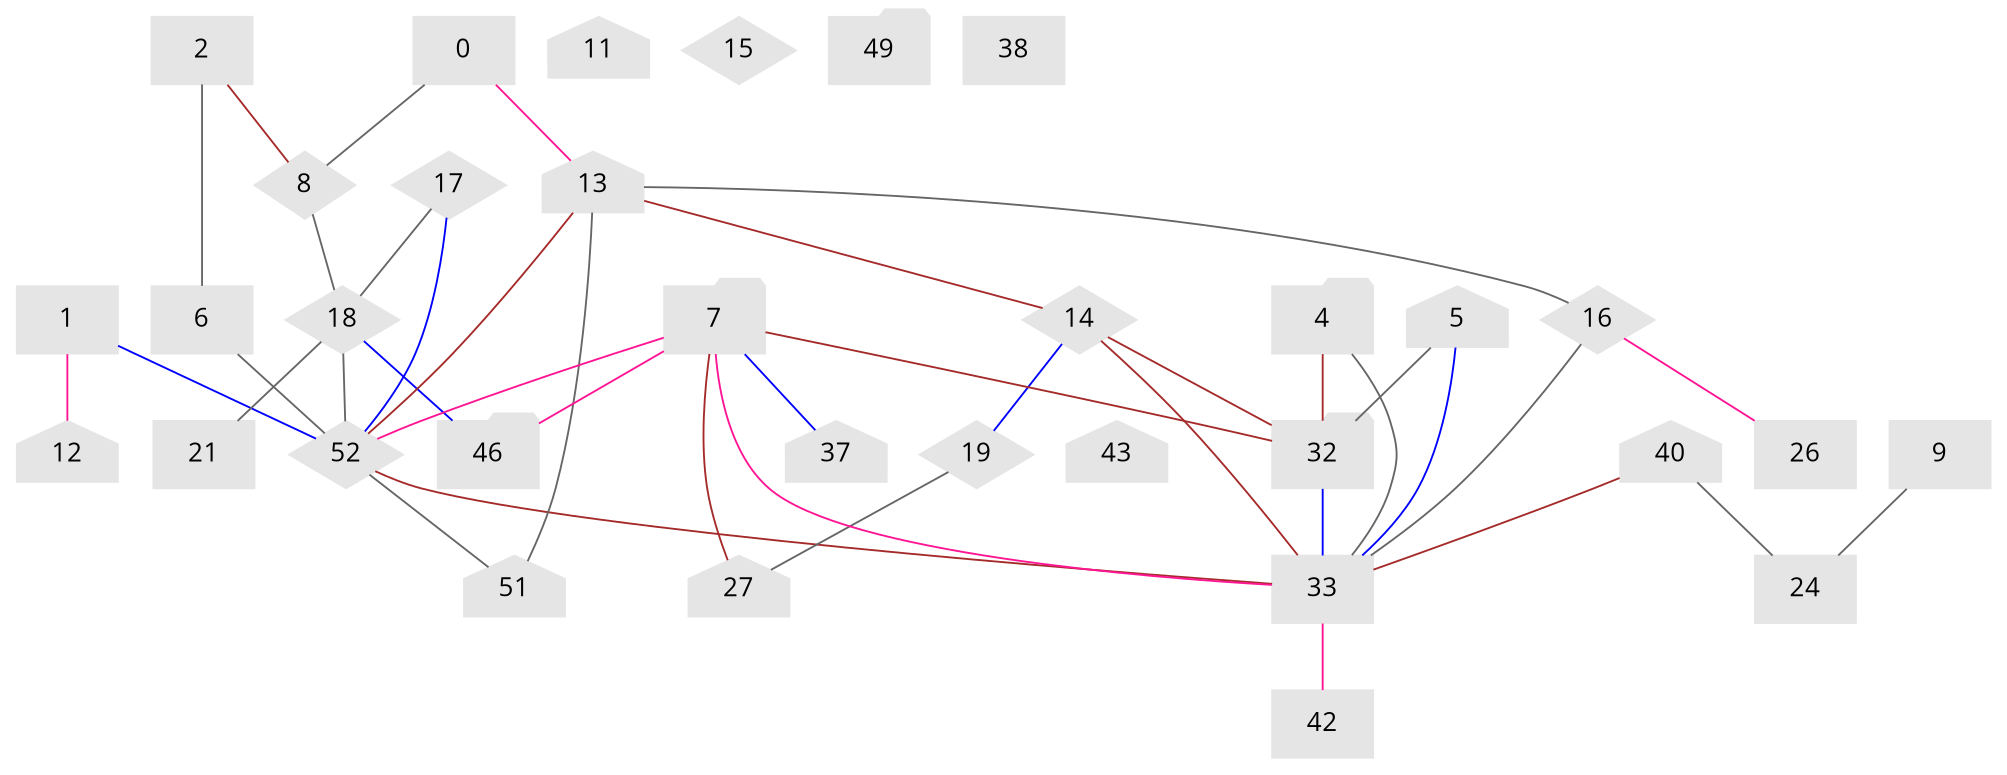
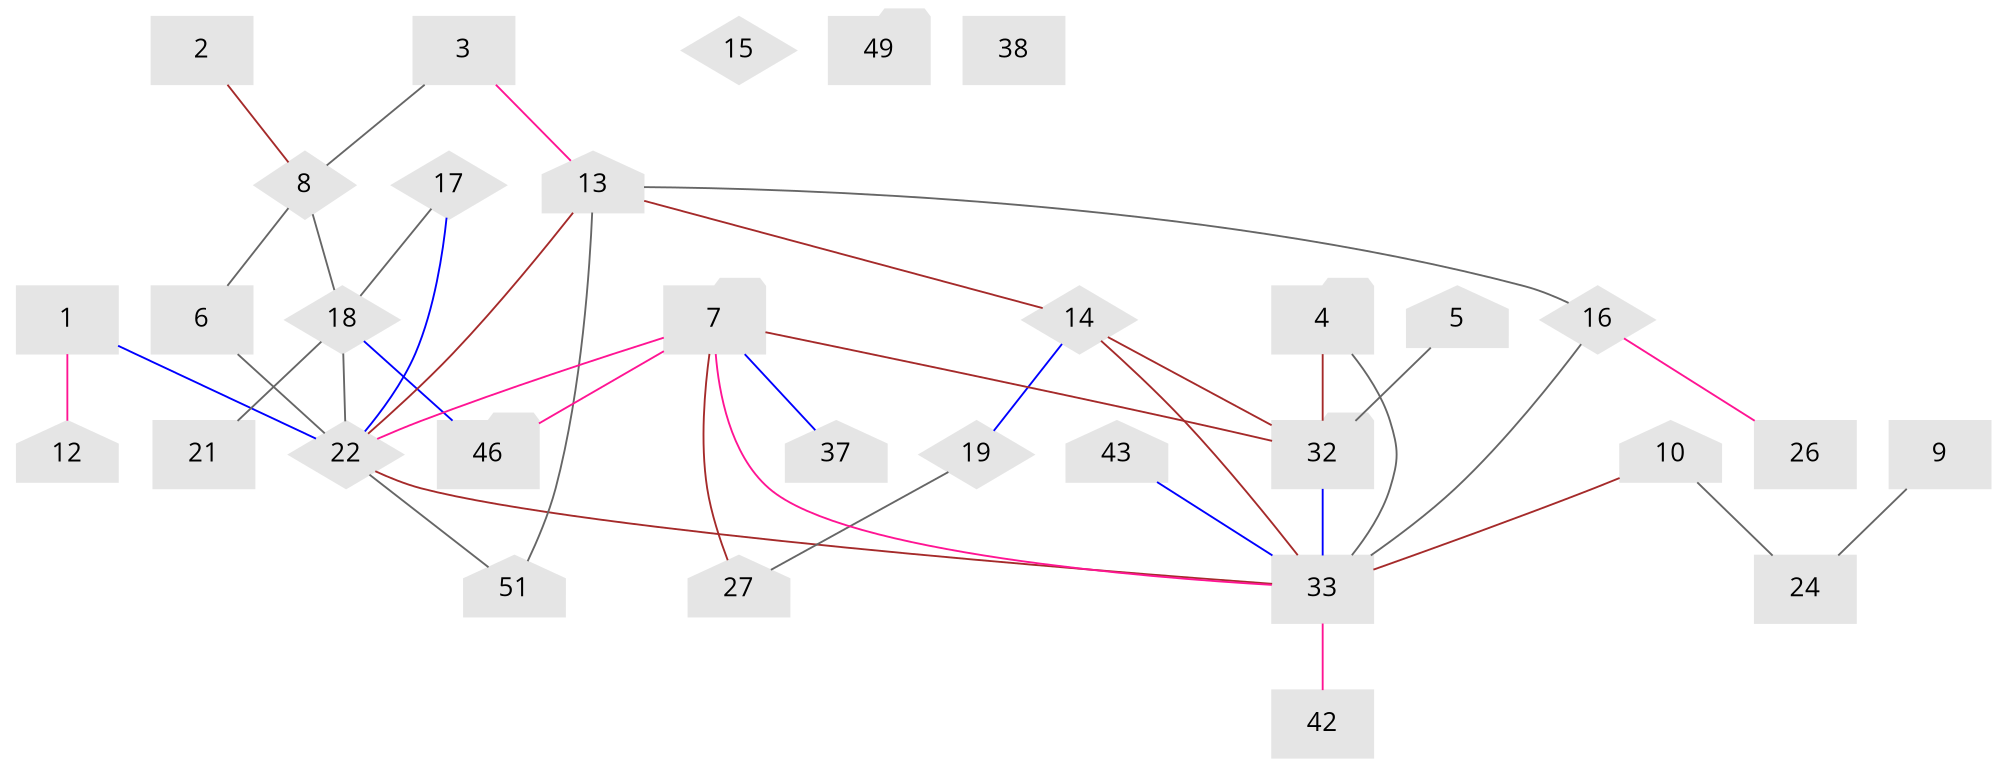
node "0": label "0" -> "3"
node "11": removed
edge "2" -- "6": now "8" -- "6"
node "52": label "52" -> "22"
node "40": label "40" -> "10"
edge "5" -- "33": now "43" -- "33"
